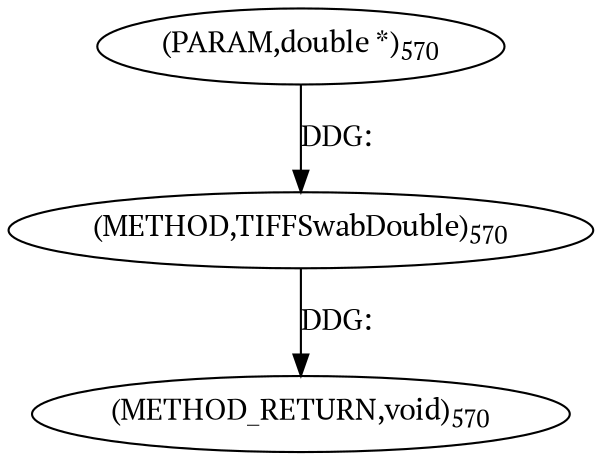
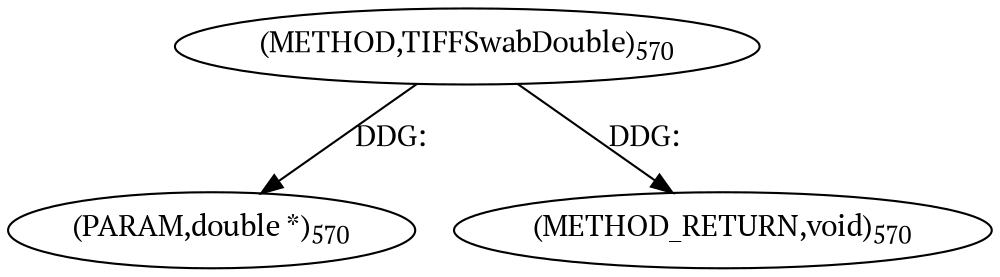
edge "(PARAM,double *)" -> "(METHOD,TIFFSwabDouble)": reversed
